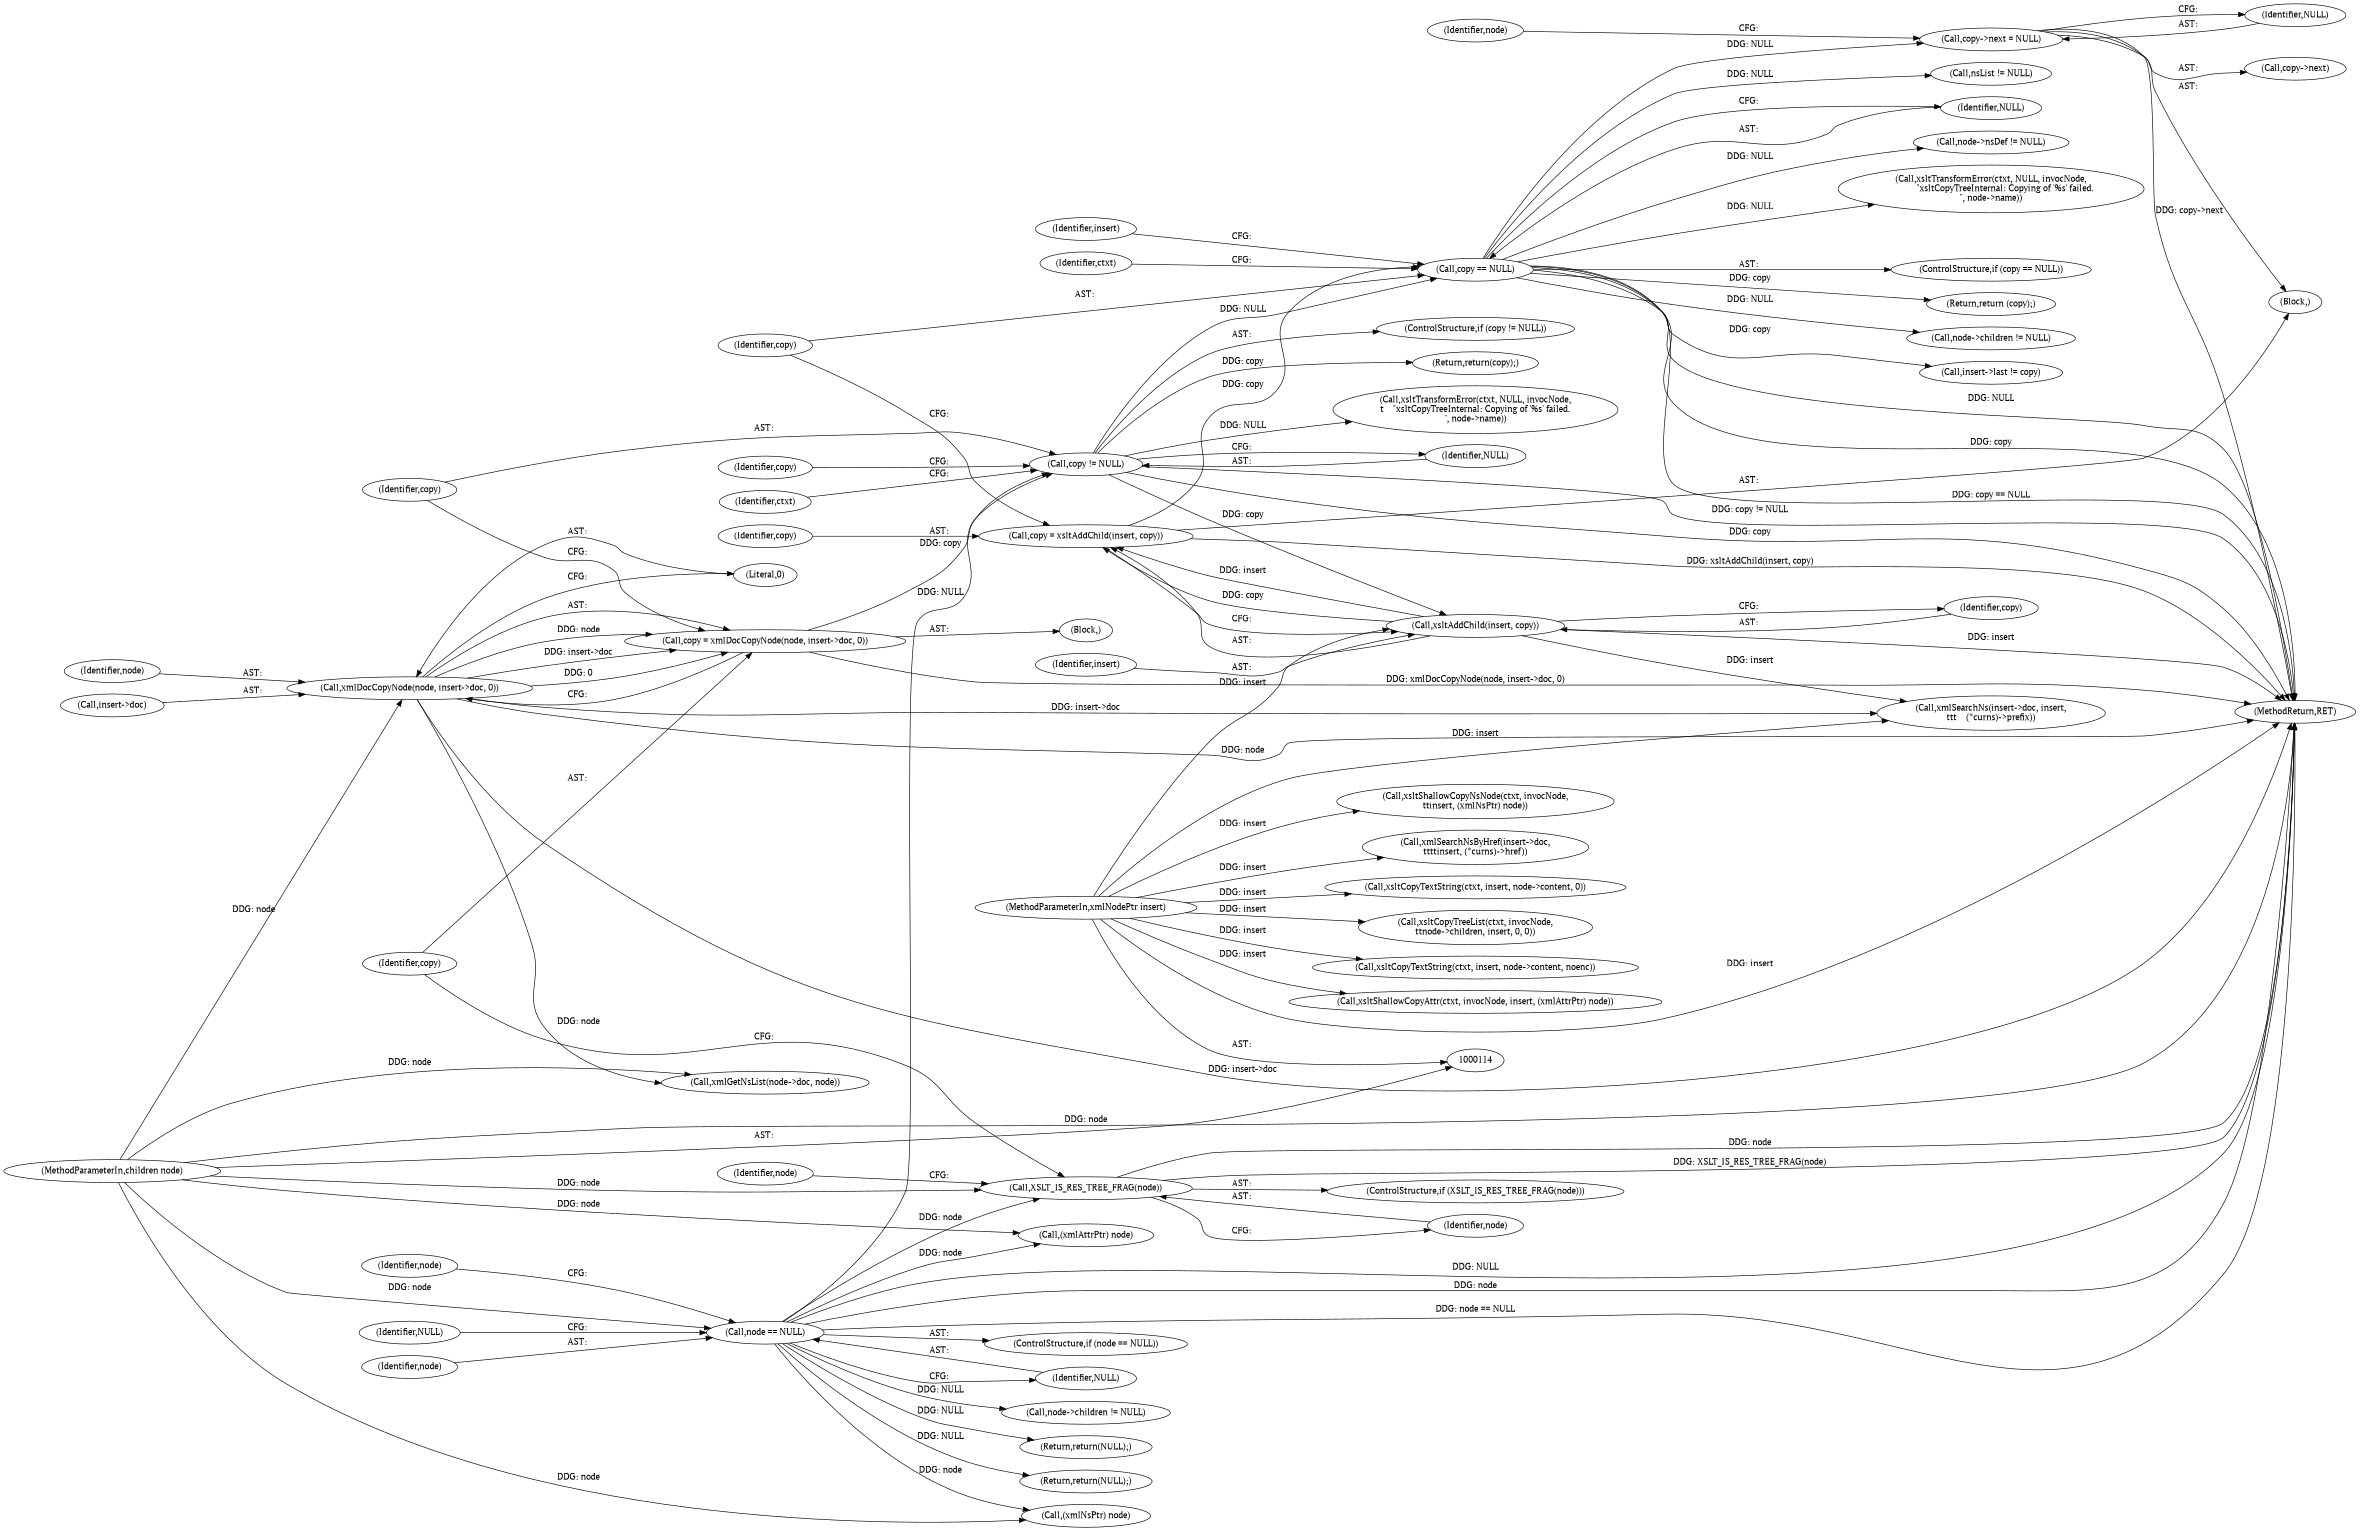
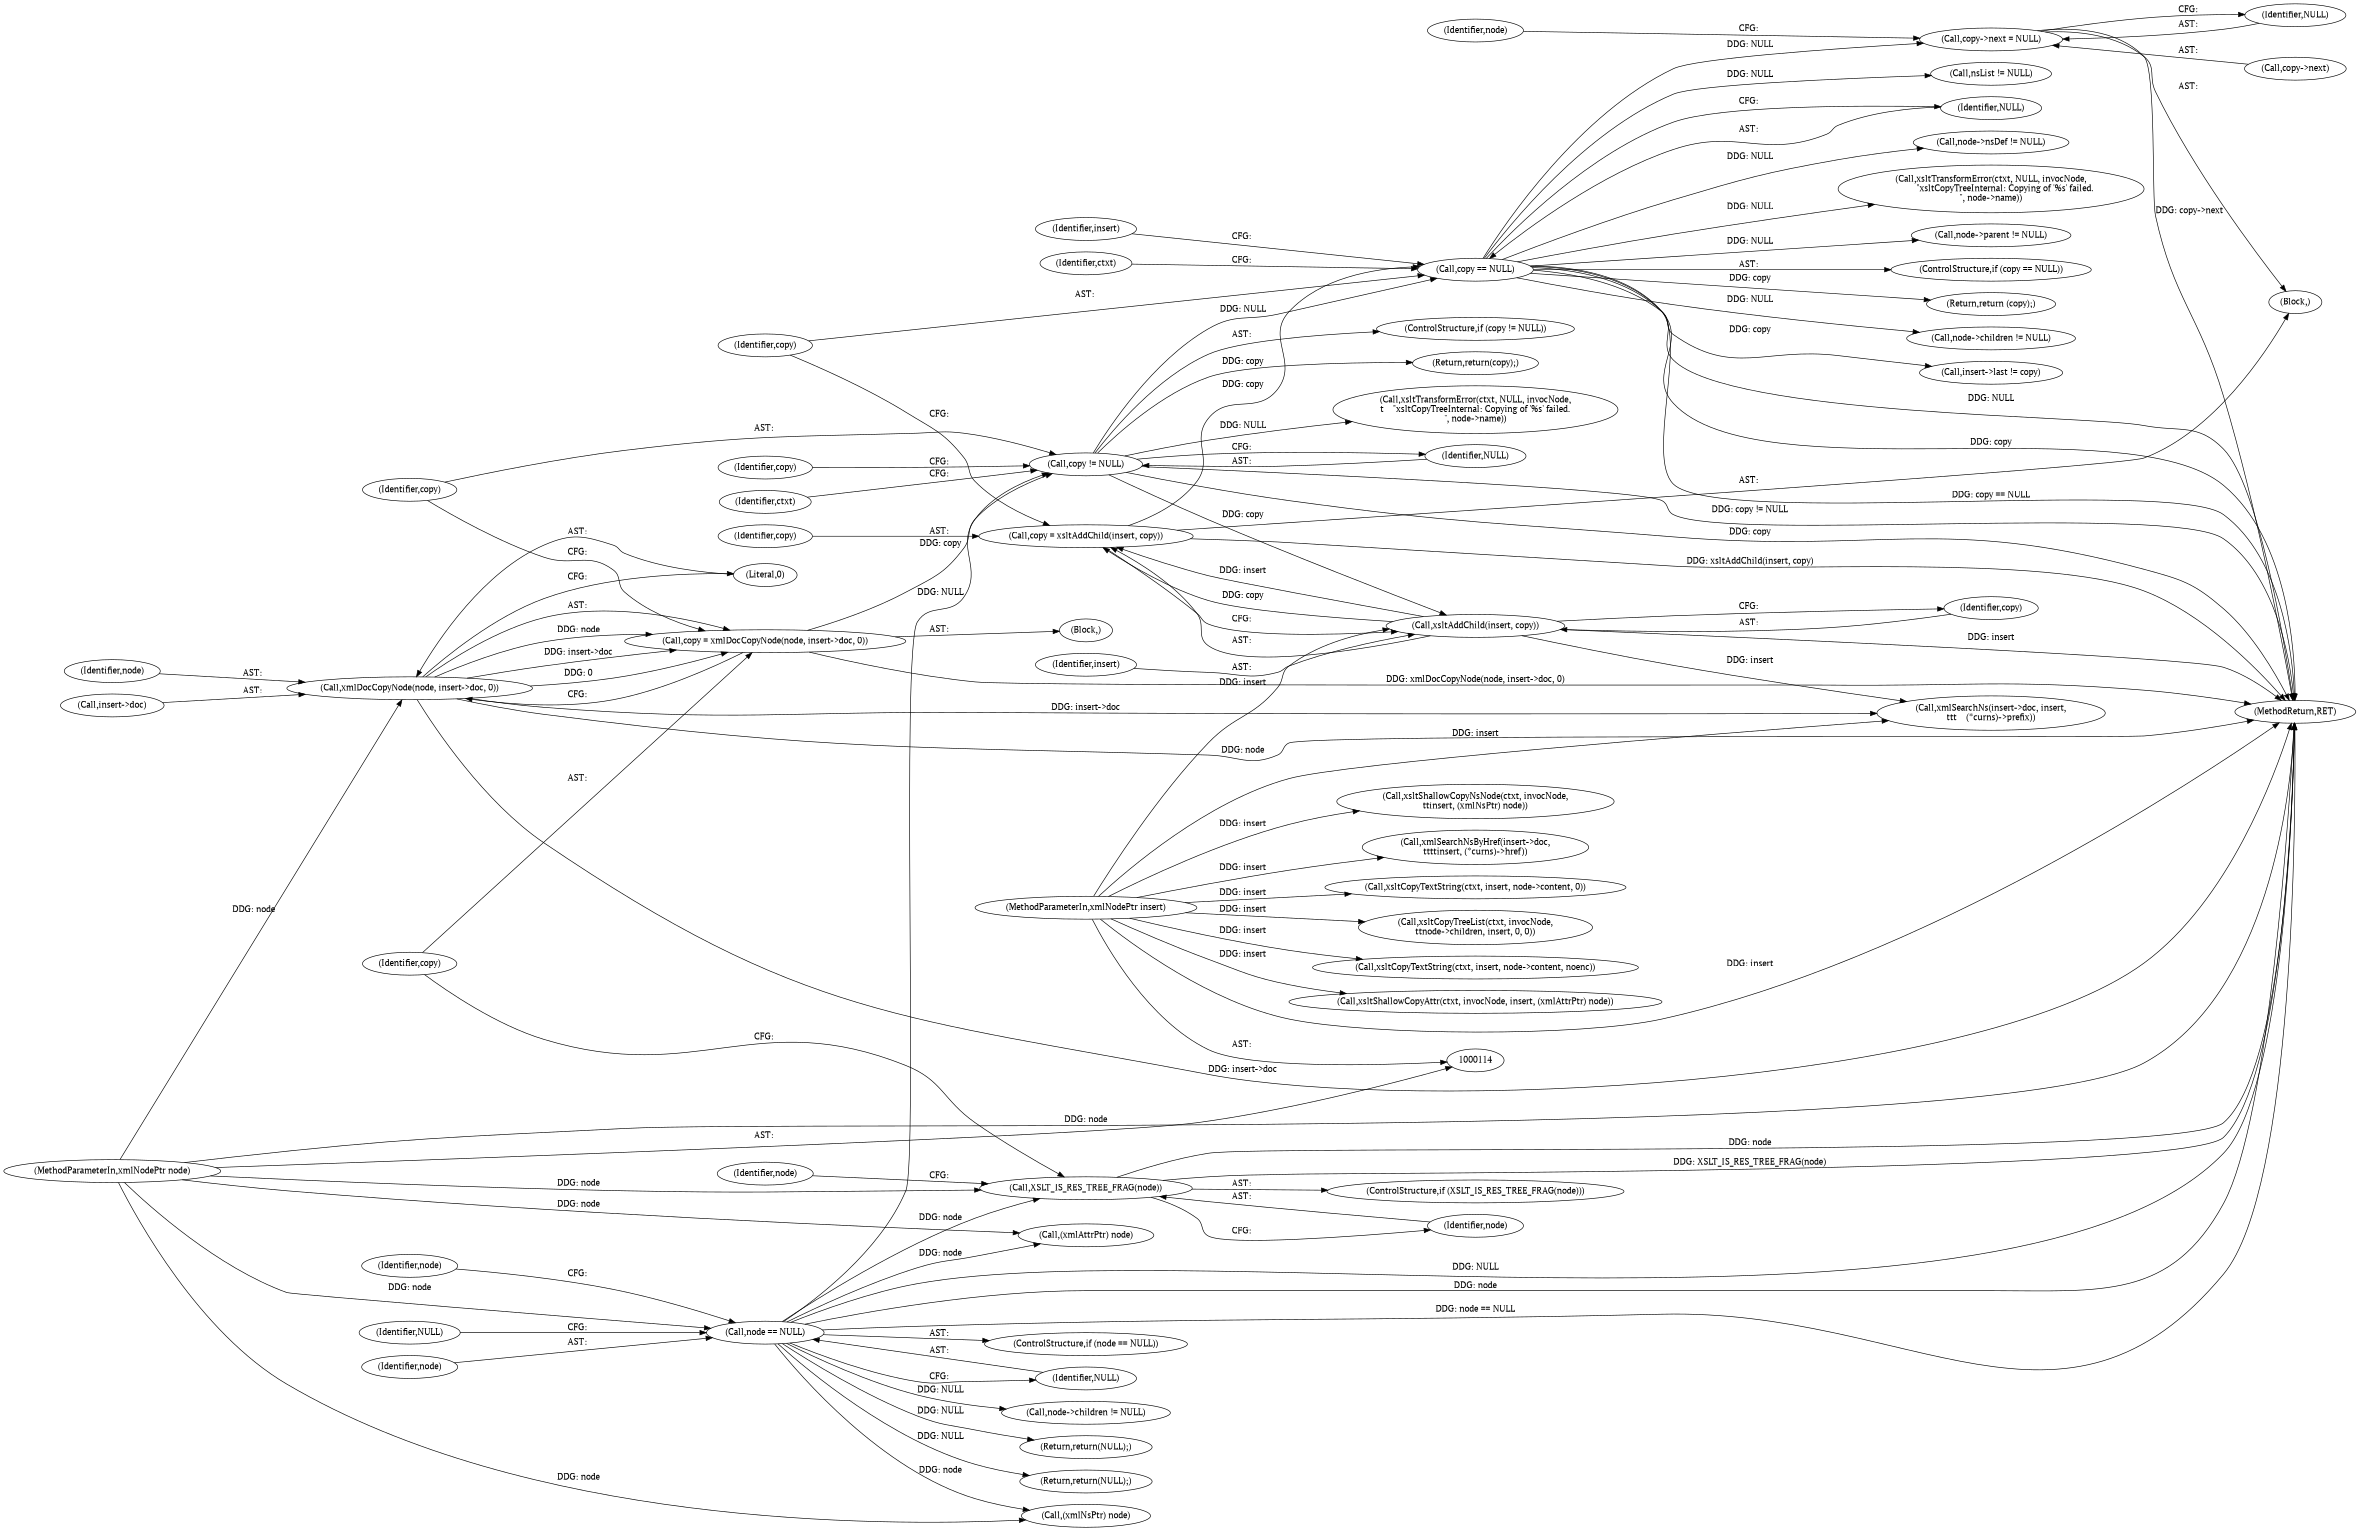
edge "(Call,copy->next = NULL)" -> "(Call,copy->next)": reversed
node "(Call,node->parent != NULL)": added
node "(Call,xmlGetNsList(node->doc, node))": removed
node "(MethodParameterIn,children node)": label "(MethodParameterIn,children node)" -> "(MethodParameterIn,xmlNodePtr node)"
